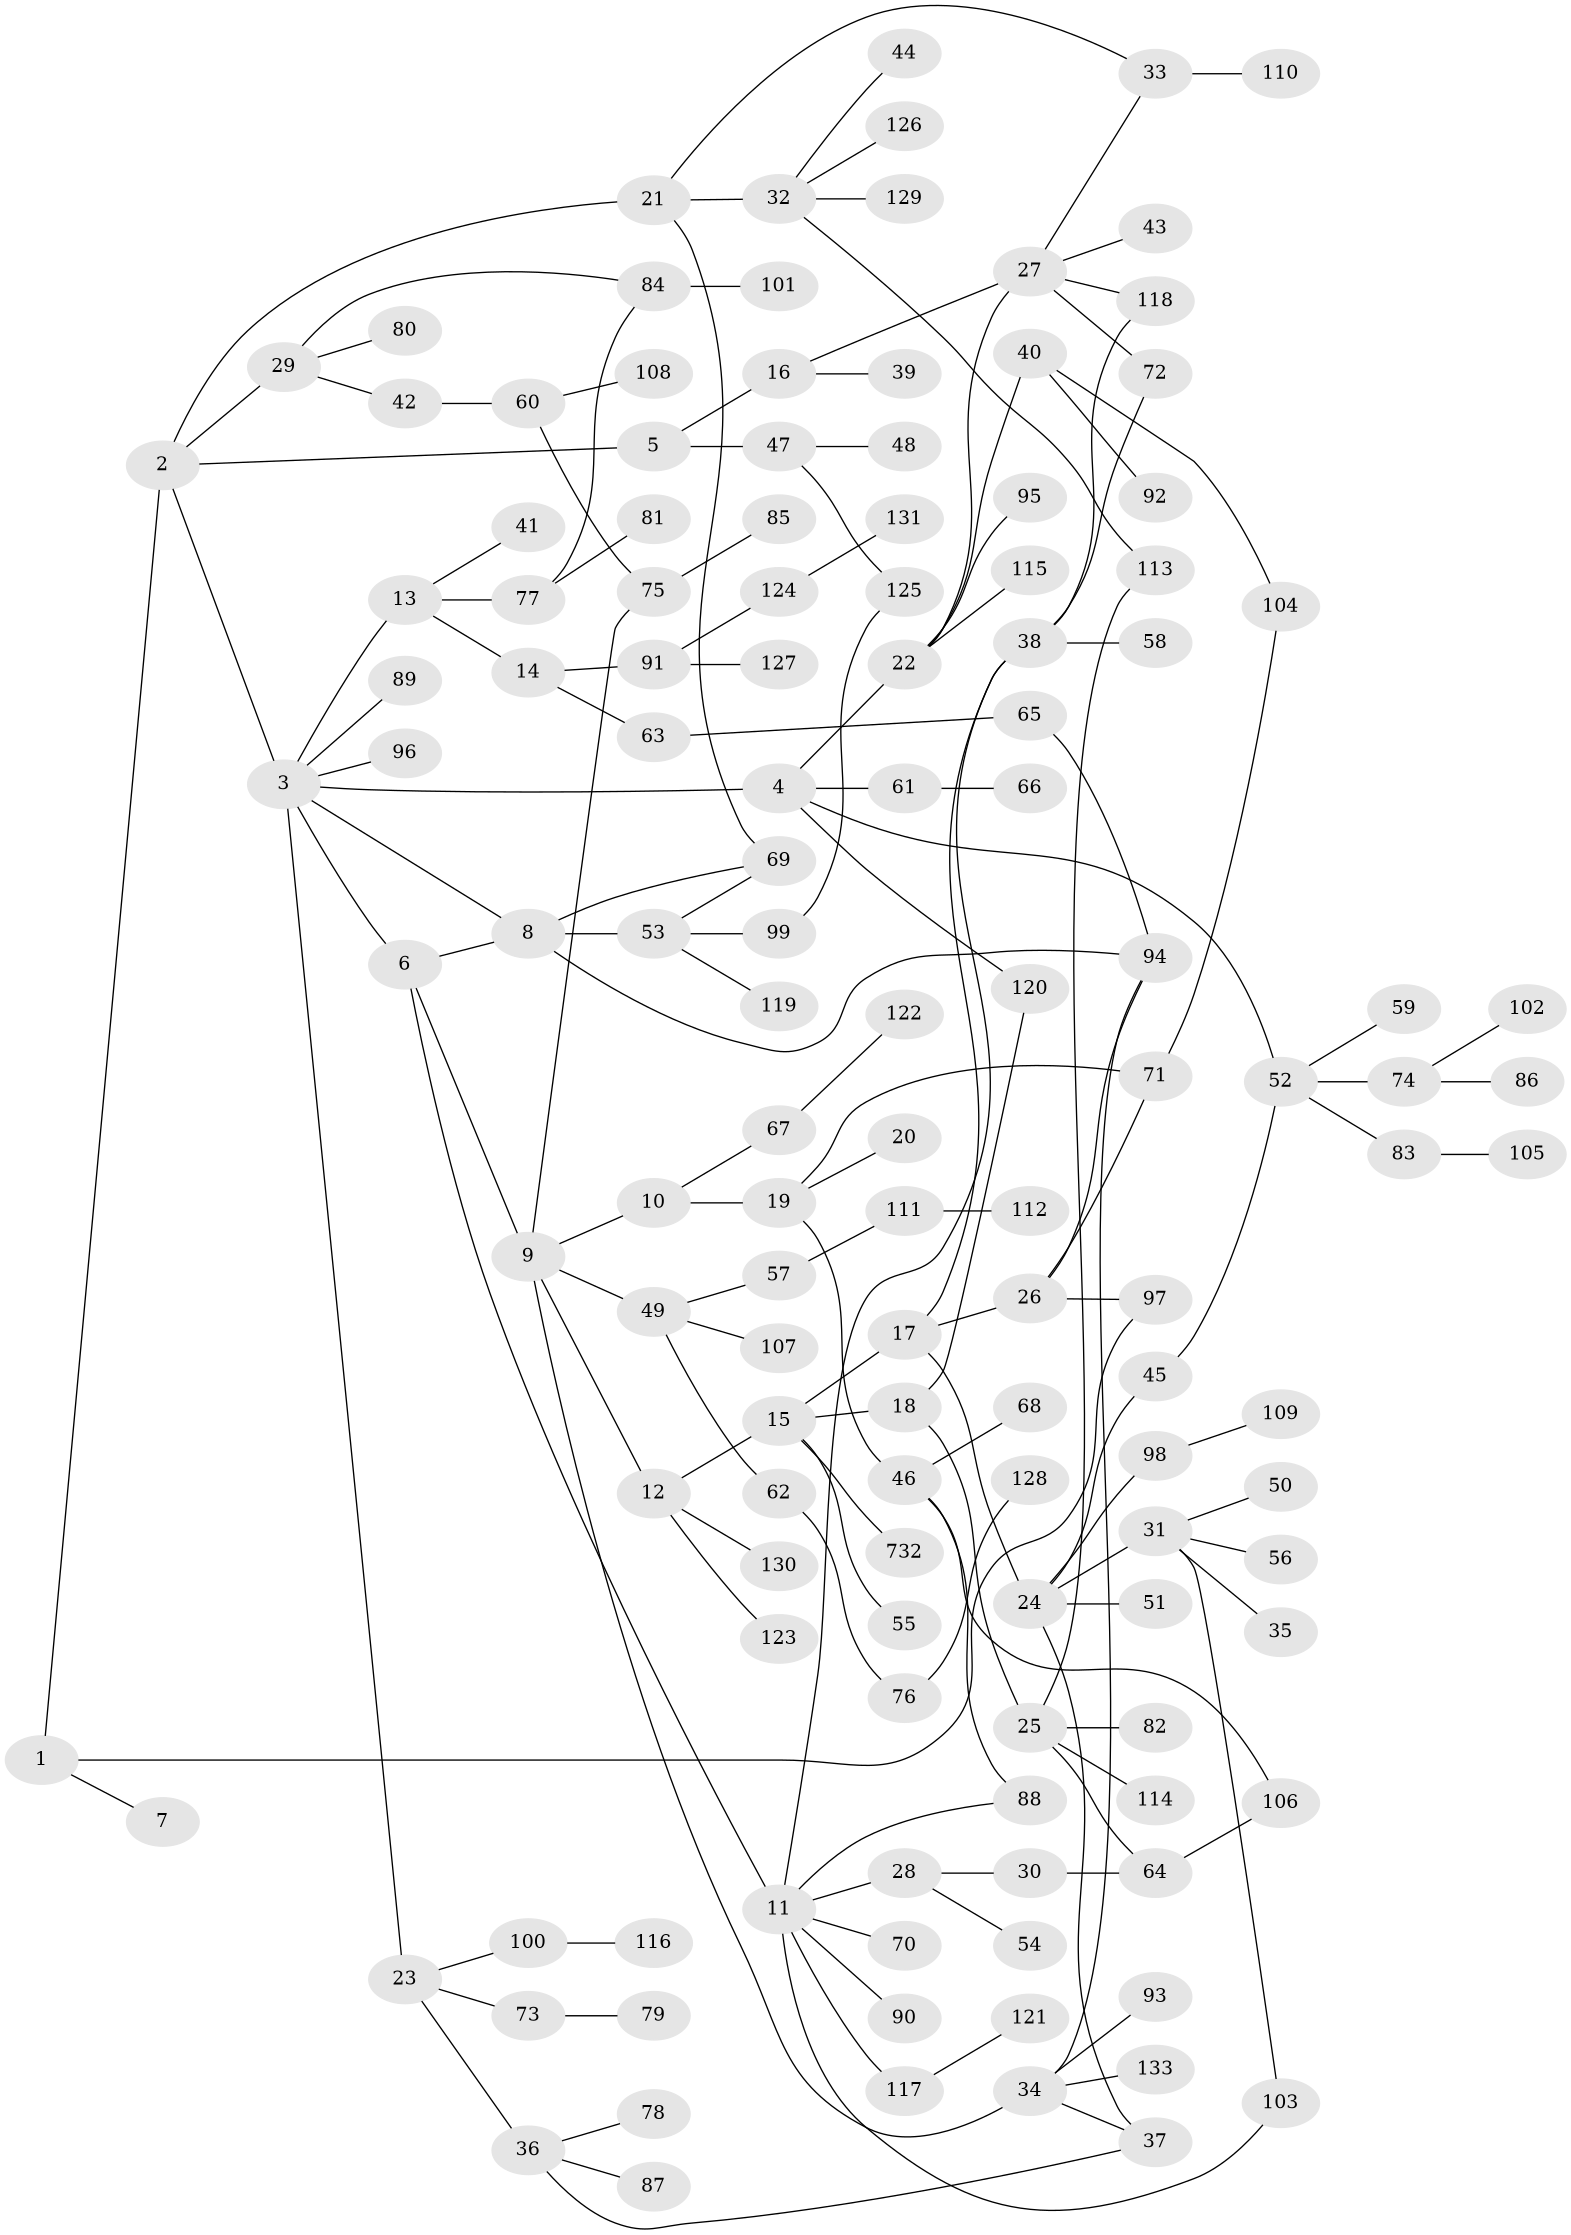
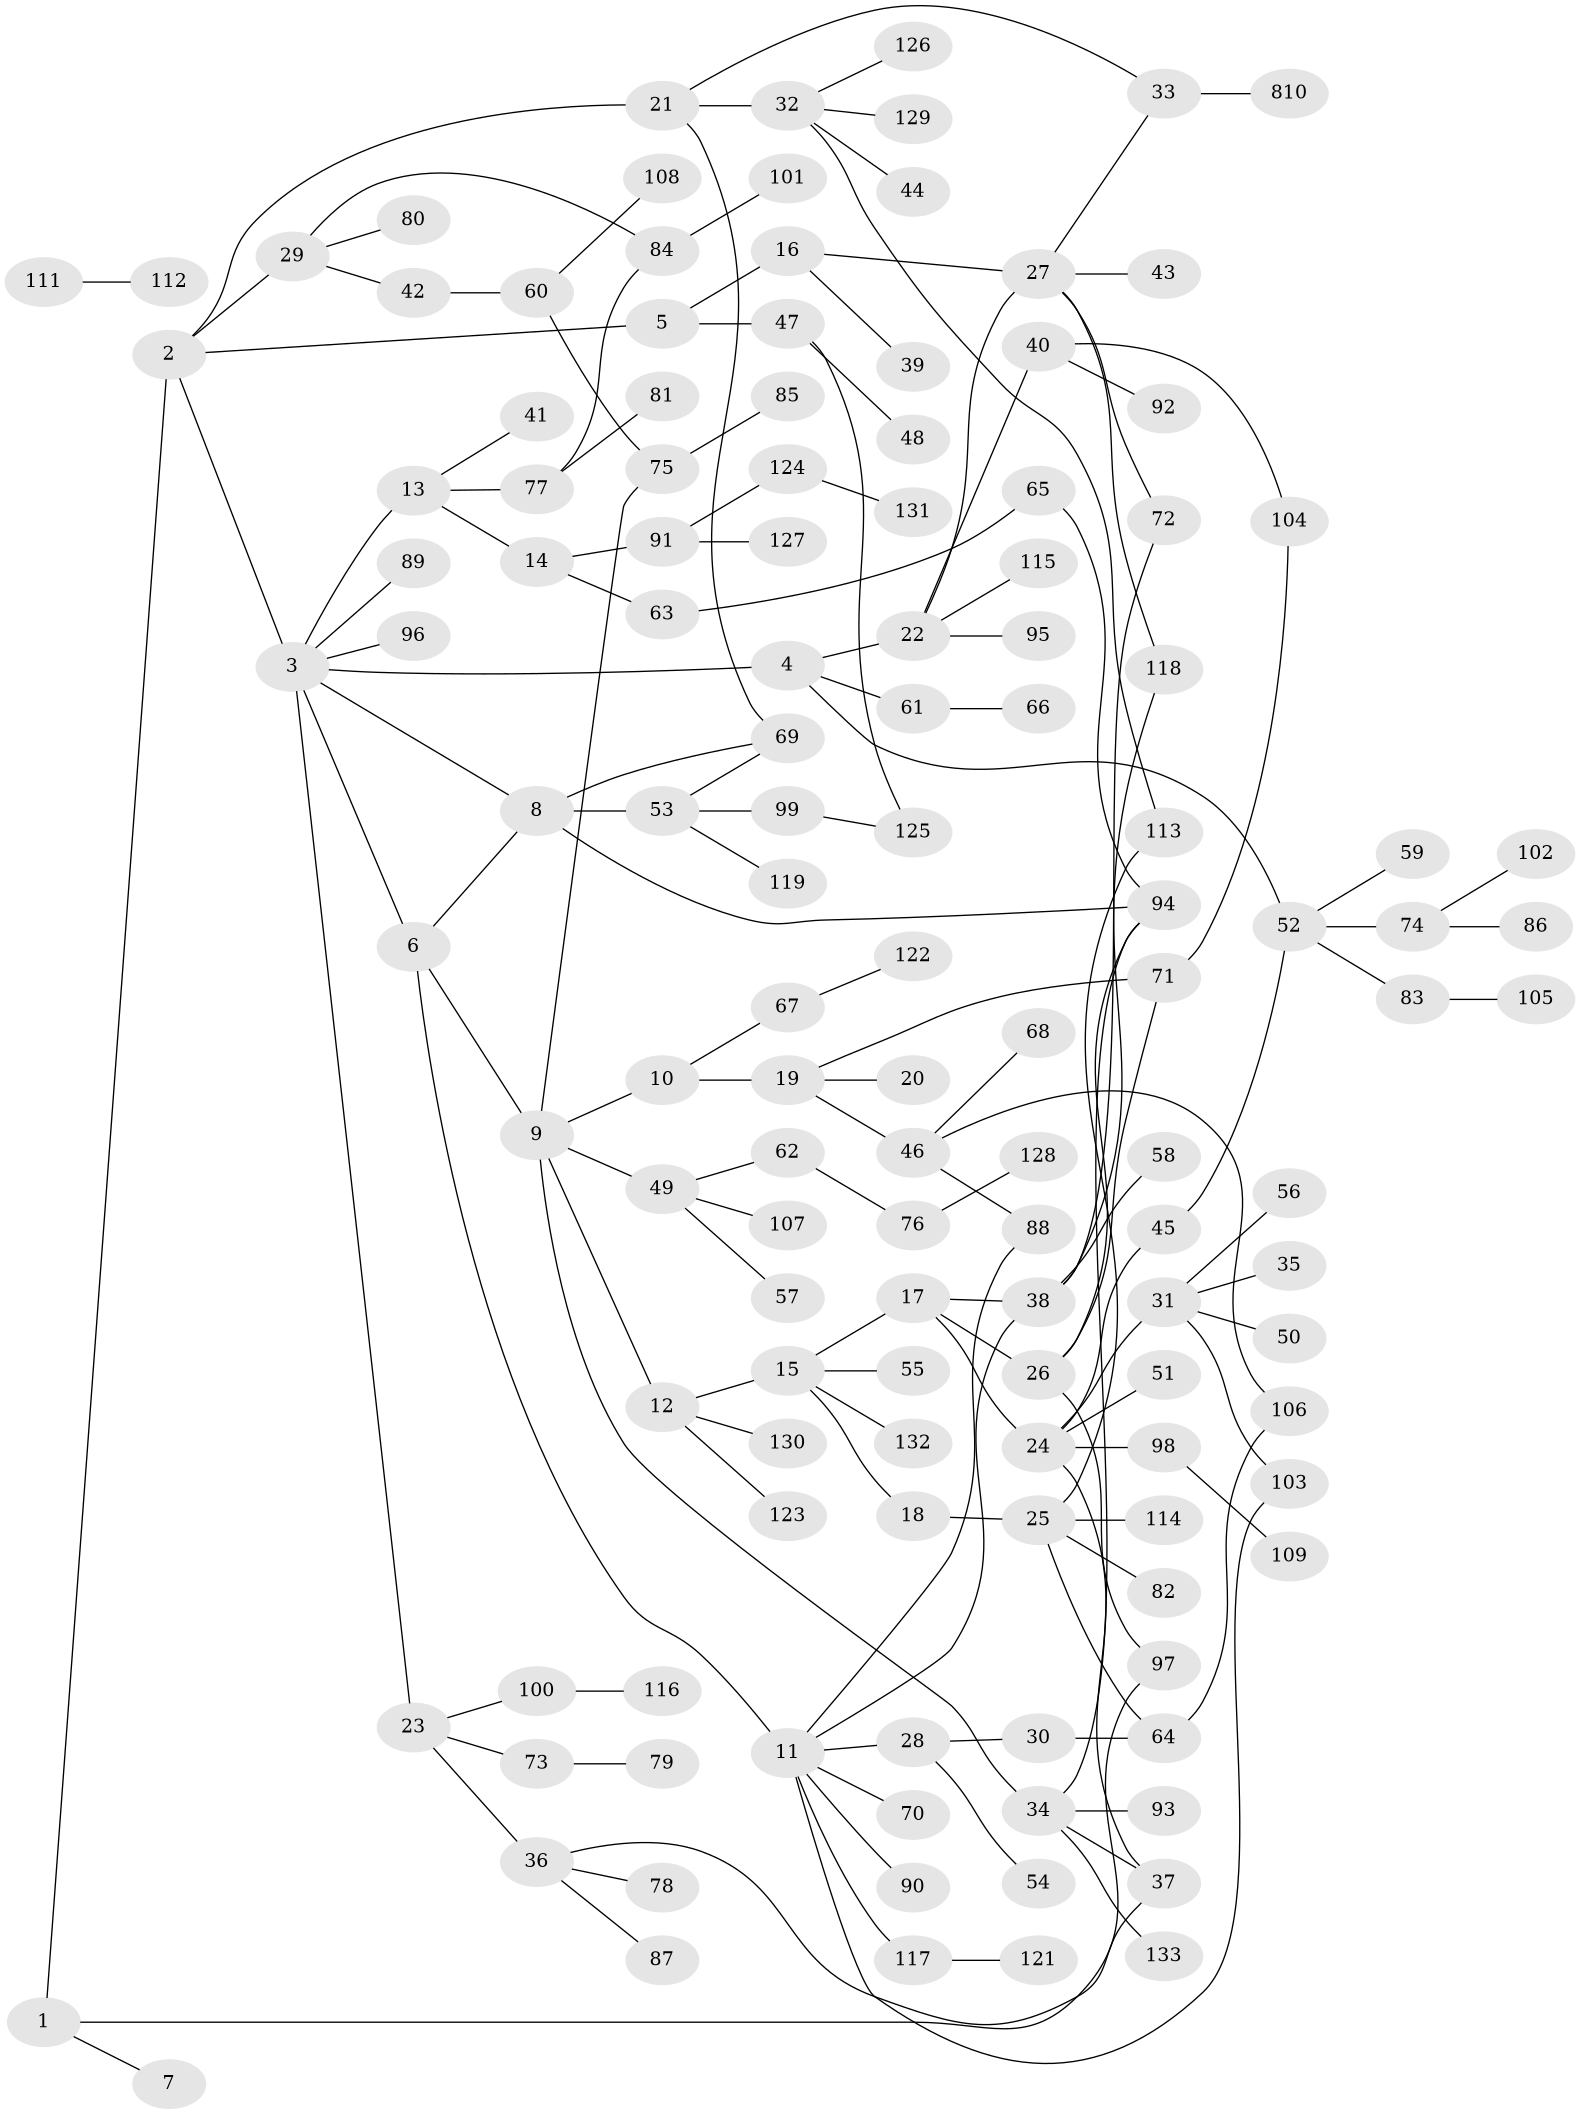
node "110": label "110" -> "810"
node "120": removed
edge "111" -- "57": removed
node "732": label "732" -> "132"
